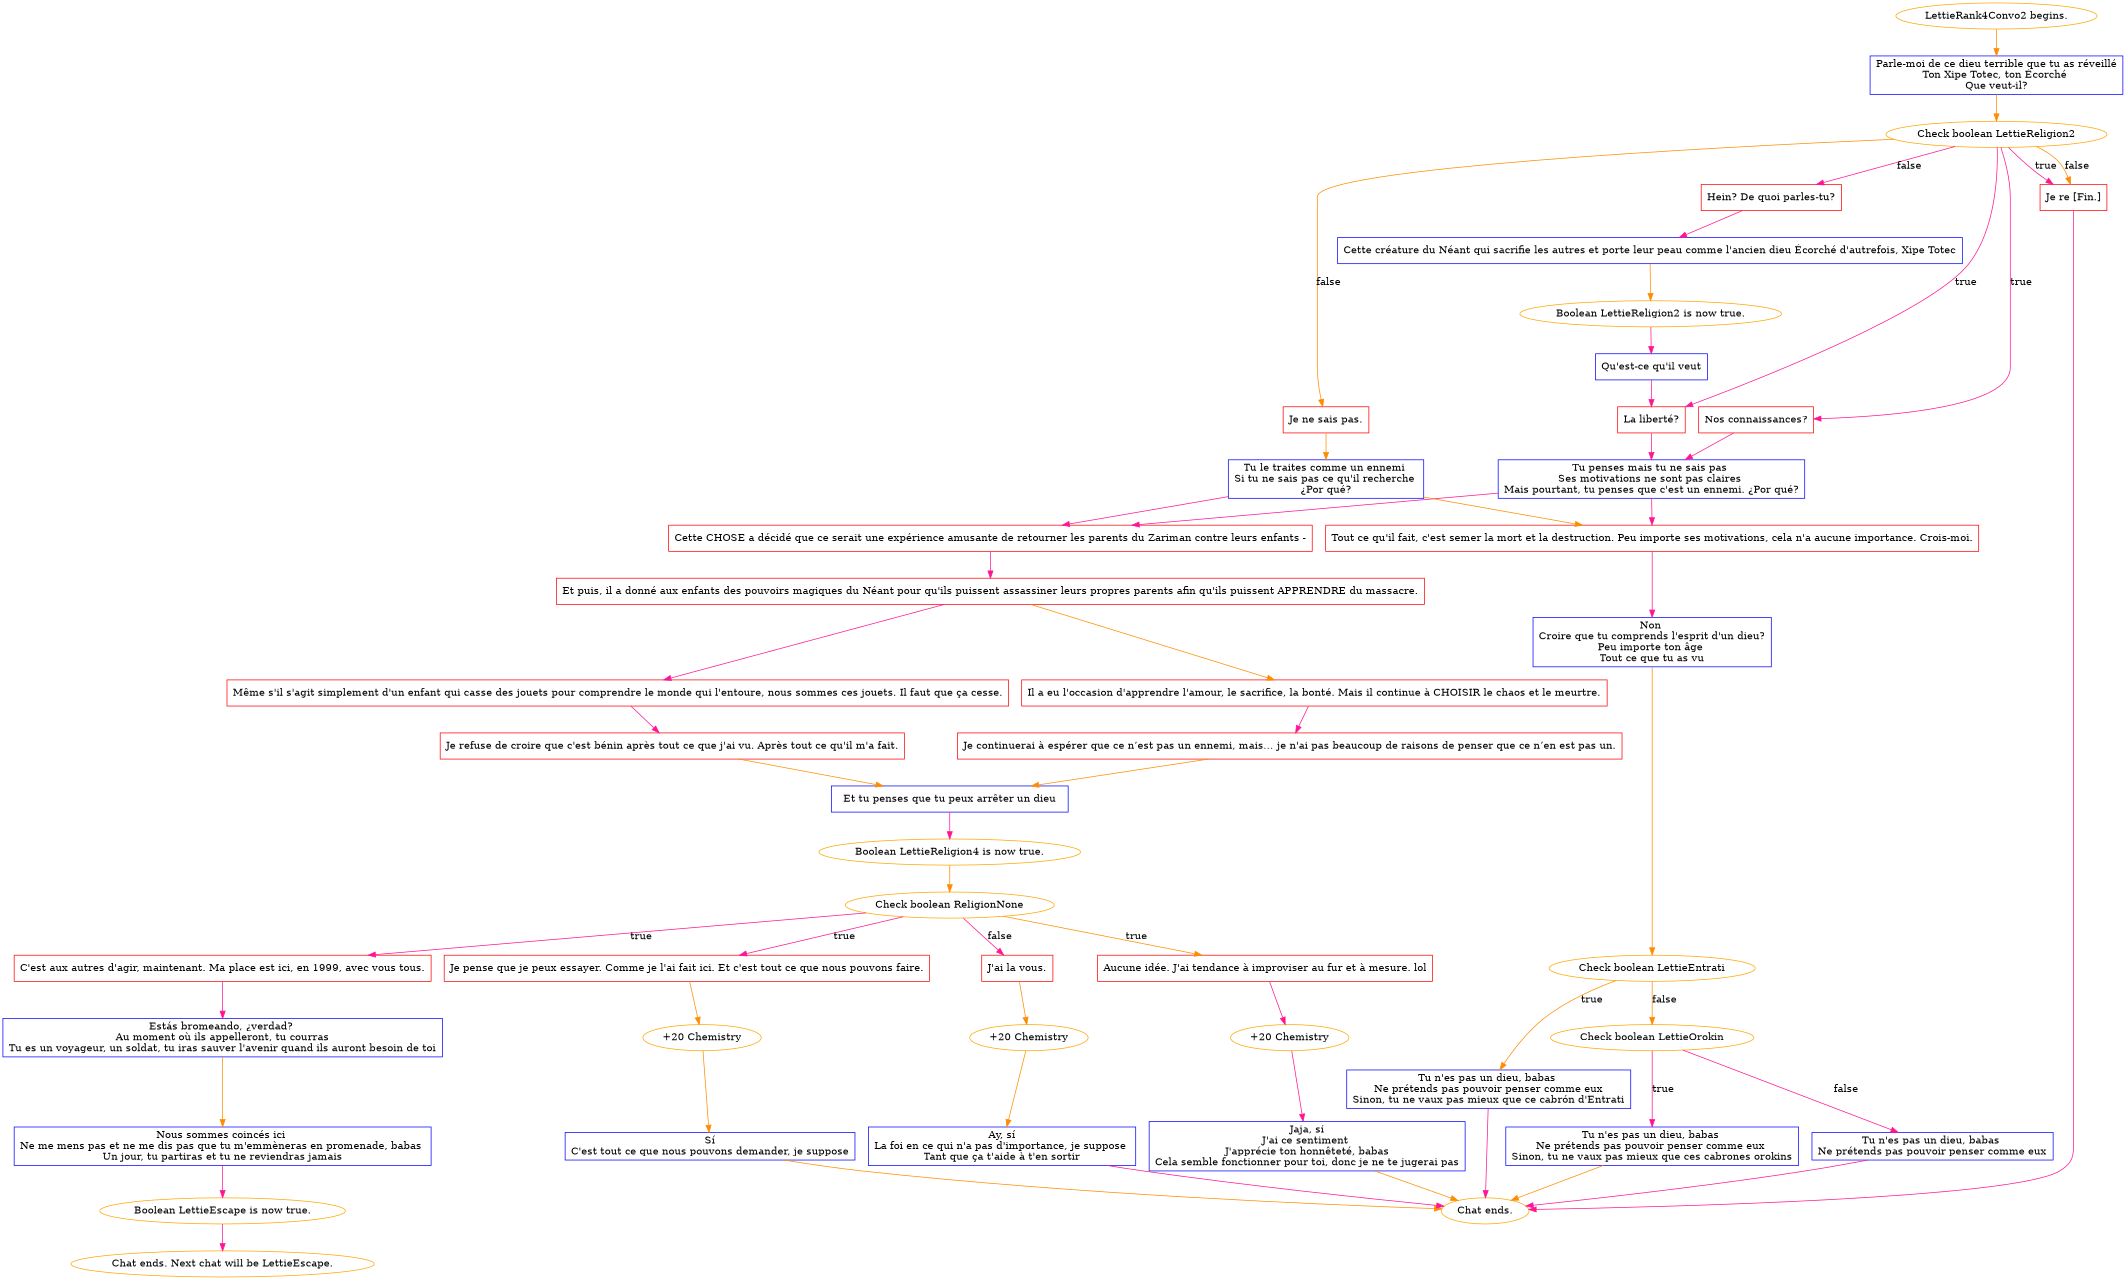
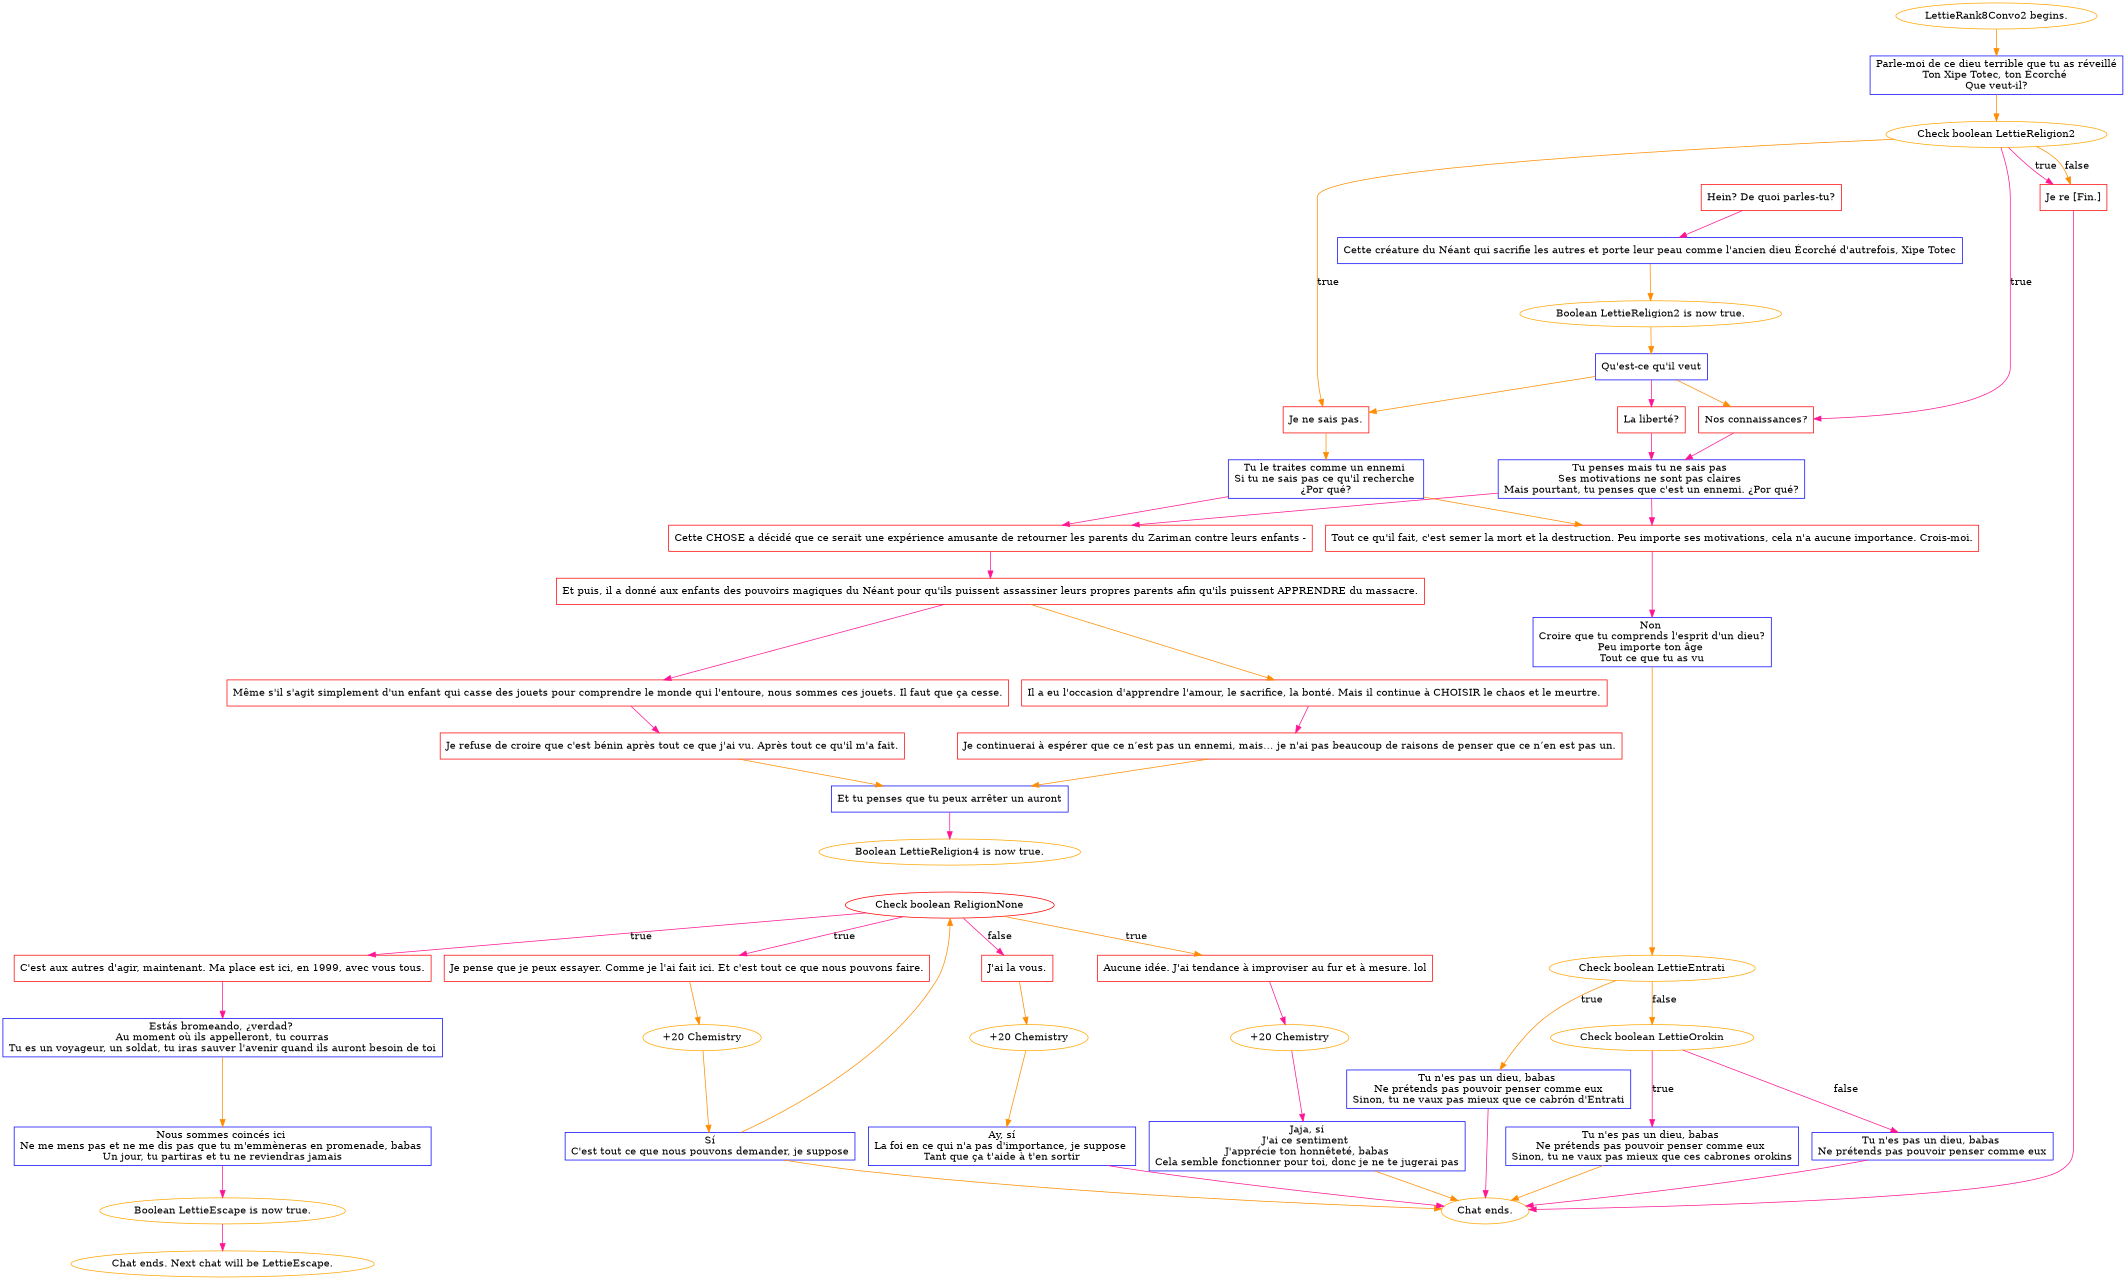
node "LettieRank4Convo2 begins.": label "LettieRank4Convo2 begins." -> "LettieRank8Convo2 begins."
edge "Check boolean LettieReligion2" -> "Hein? De quoi parles-tu?": removed, label "false"
edge "Check boolean LettieReligion2" -> "Je ne sais pas.": label "false" -> "true"
edge "Check boolean LettieReligion2" -> "La liberté?": removed, label "true"
edge "Boolean LettieReligion2 is now true." -> "Qu'est-ce qu'il veut": color deeppink -> darkorange
edge "Qu'est-ce qu'il veut" -> "Nos connaissances?": added
edge "Qu'est-ce qu'il veut" -> "Je ne sais pas.": added
node "Et tu penses que tu peux arrêter un dieu": label "Et tu penses que tu peux arrêter un dieu" -> "Et tu penses que tu peux arrêter un auront"
edge "Boolean LettieReligion4 is now true." -> "Check boolean ReligionNone": now "Sí C'est tout ce que nous pouvons demander, je suppose" -> "Check boolean ReligionNone"
node "Check boolean ReligionNone": color orange -> red
